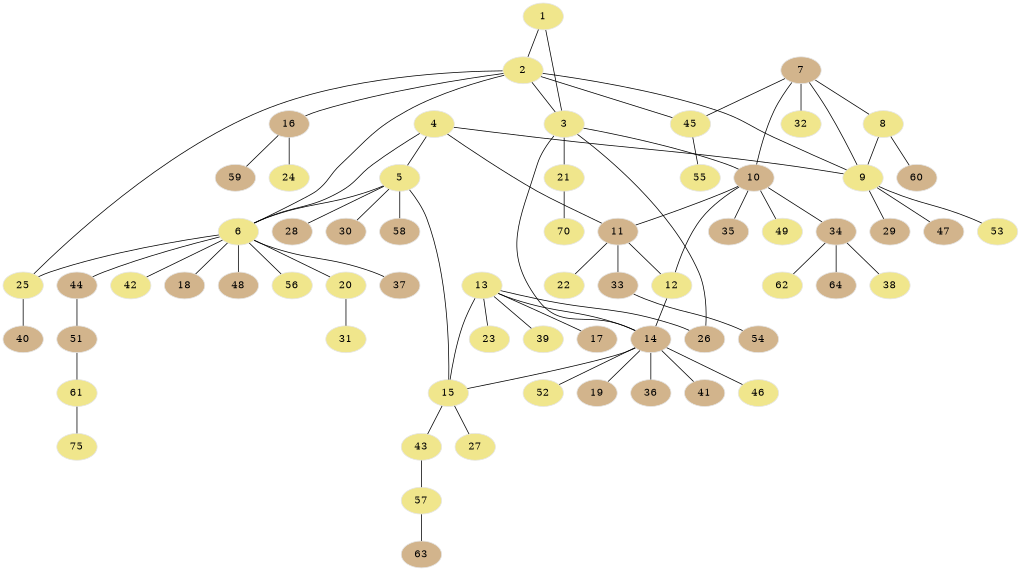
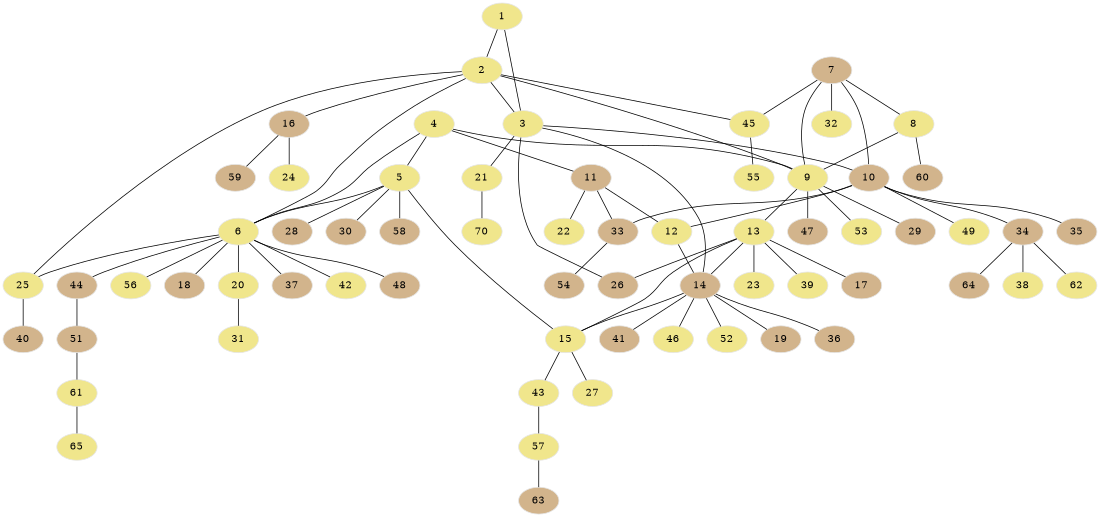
edge "10" -- "11": now "10" -- "33"
edge "9" -- "13": added
node "75": label "75" -> "65"
